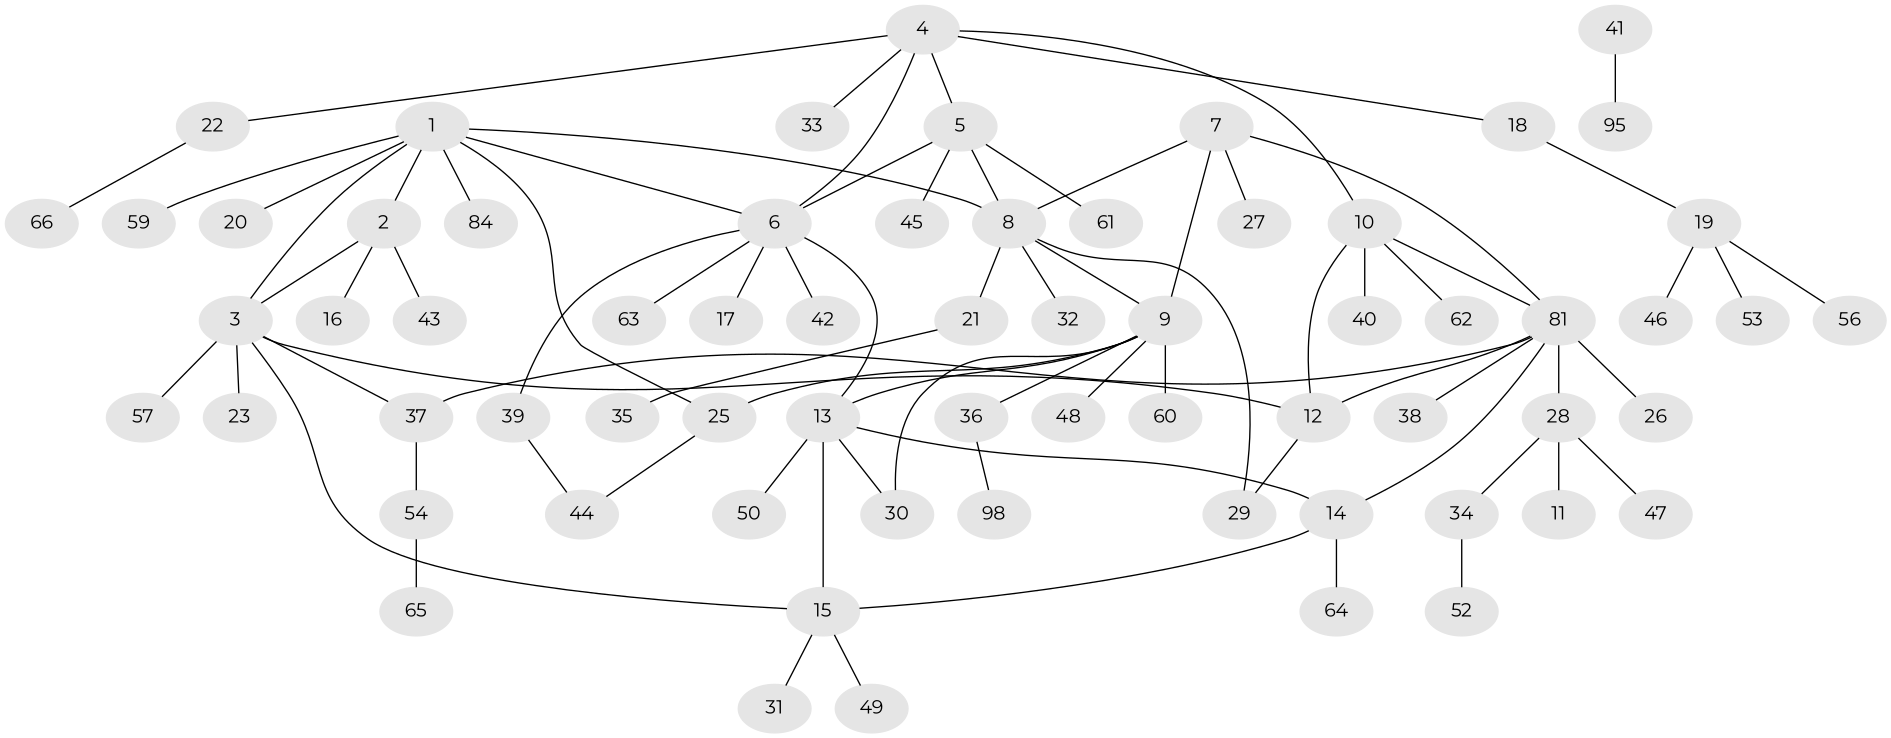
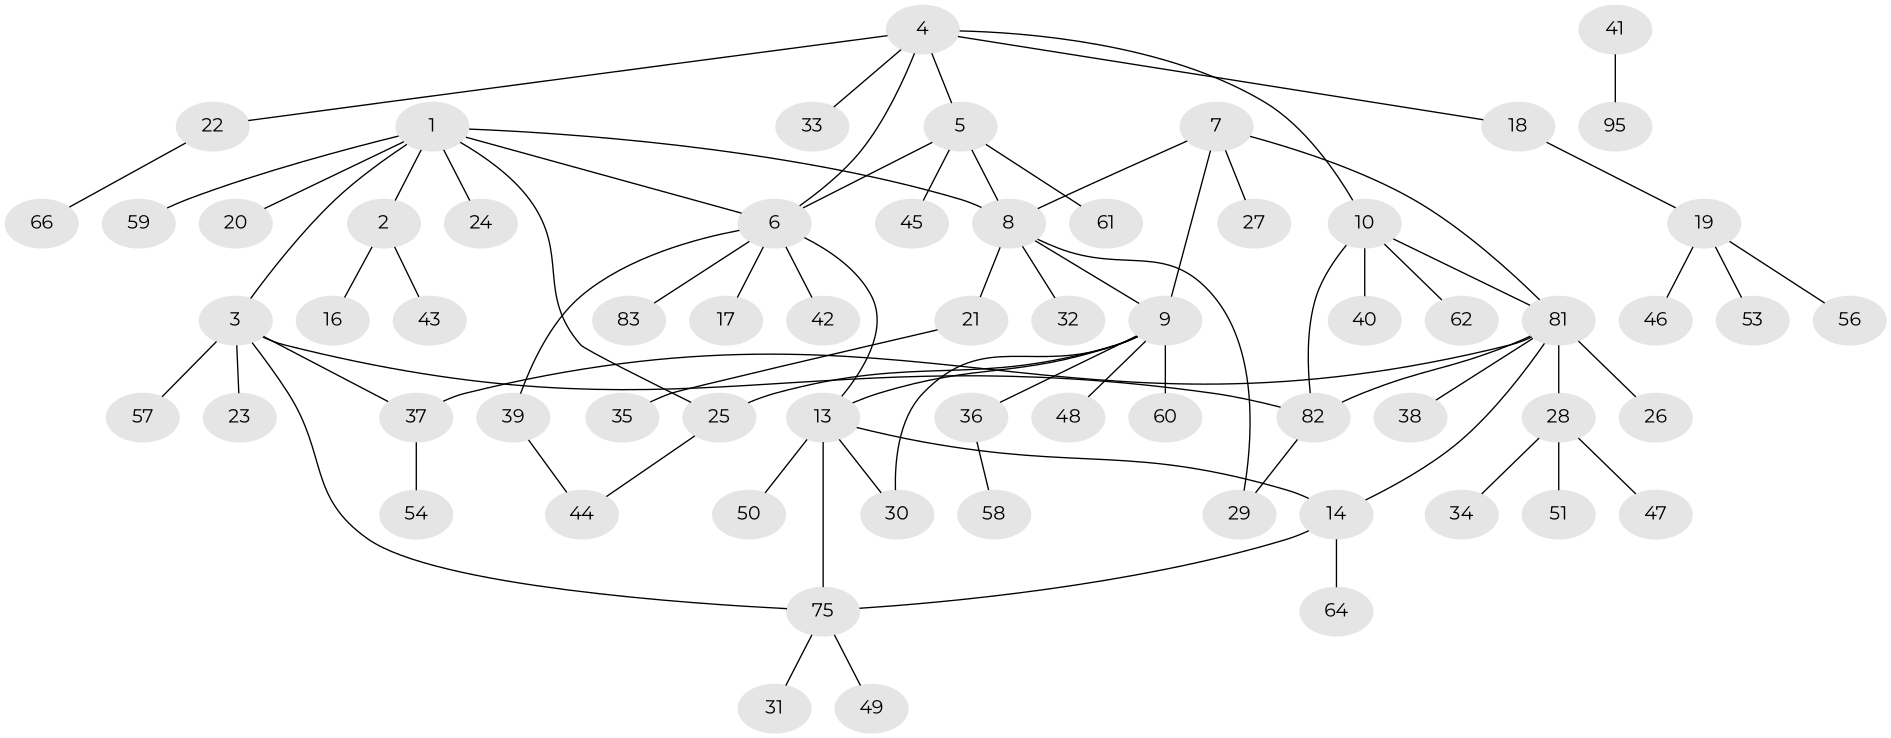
node "84": label "84" -> "24"
edge "2" -- "3": removed
node "63": label "63" -> "83"
node "12": label "12" -> "82"
node "98": label "98" -> "58"
node "11": label "11" -> "51"
node "65": removed
node "15": label "15" -> "75"
node "52": removed
